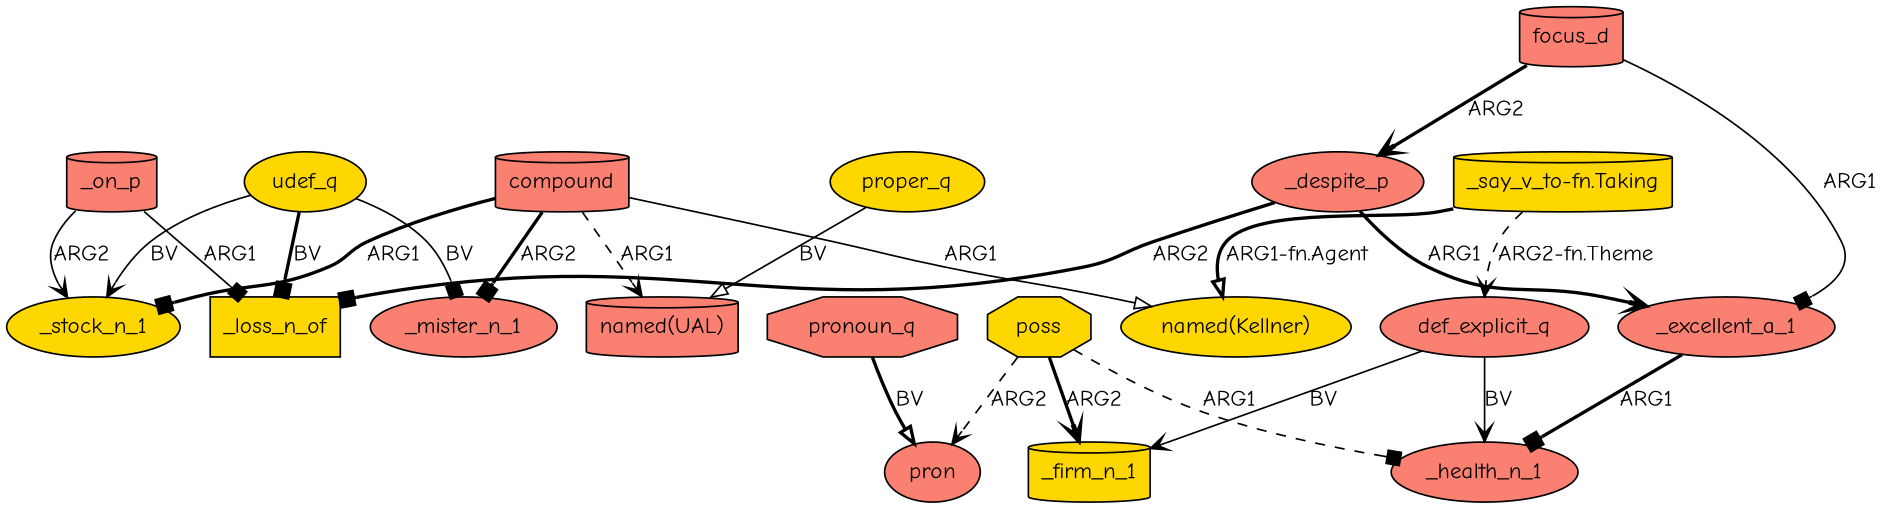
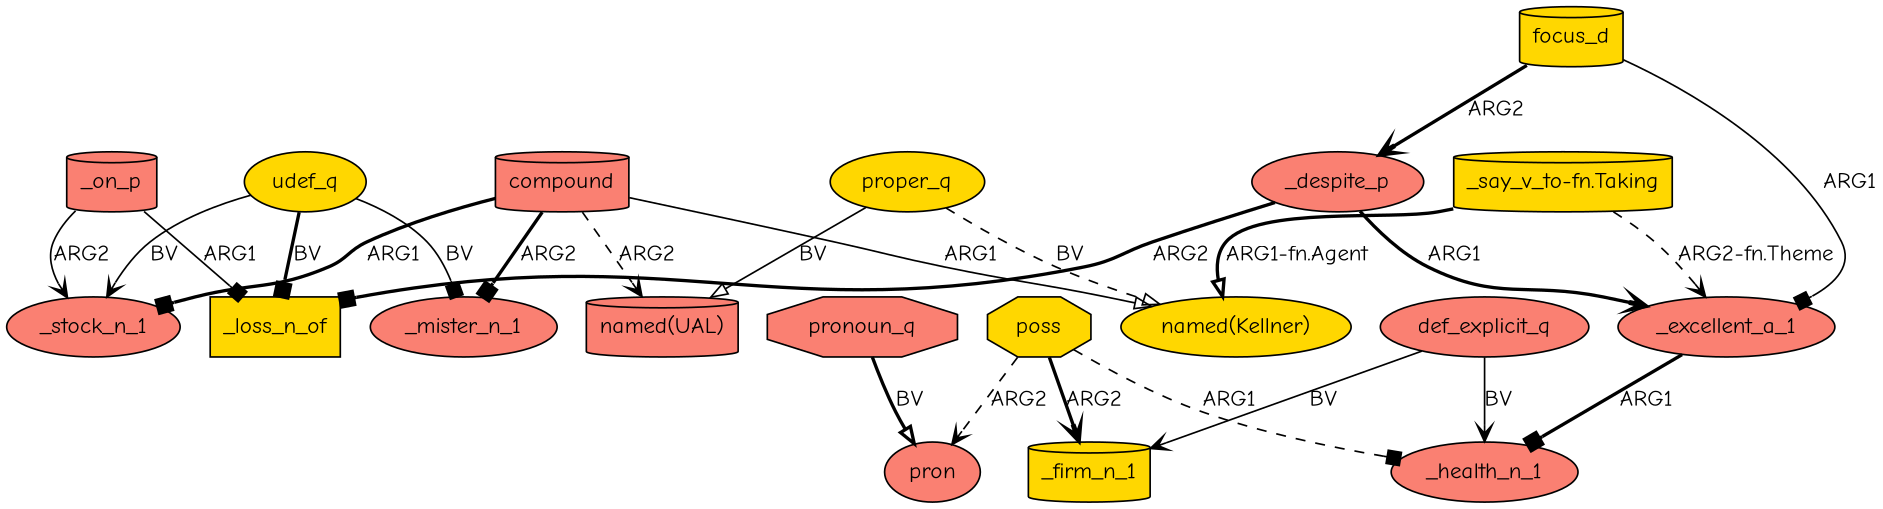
node "focus_d": fillcolor salmon -> gold
edge "_say_v_to-fn.Taking" -> "def_explicit_q": now "_say_v_to-fn.Taking" -> "_excellent_a_1"
edge "compound" -> "named(UAL)": label "ARG1" -> "ARG2"
edge "proper_q" -> "named(Kellner)": added, label "BV"
node "_stock_n_1": fillcolor gold -> salmon
